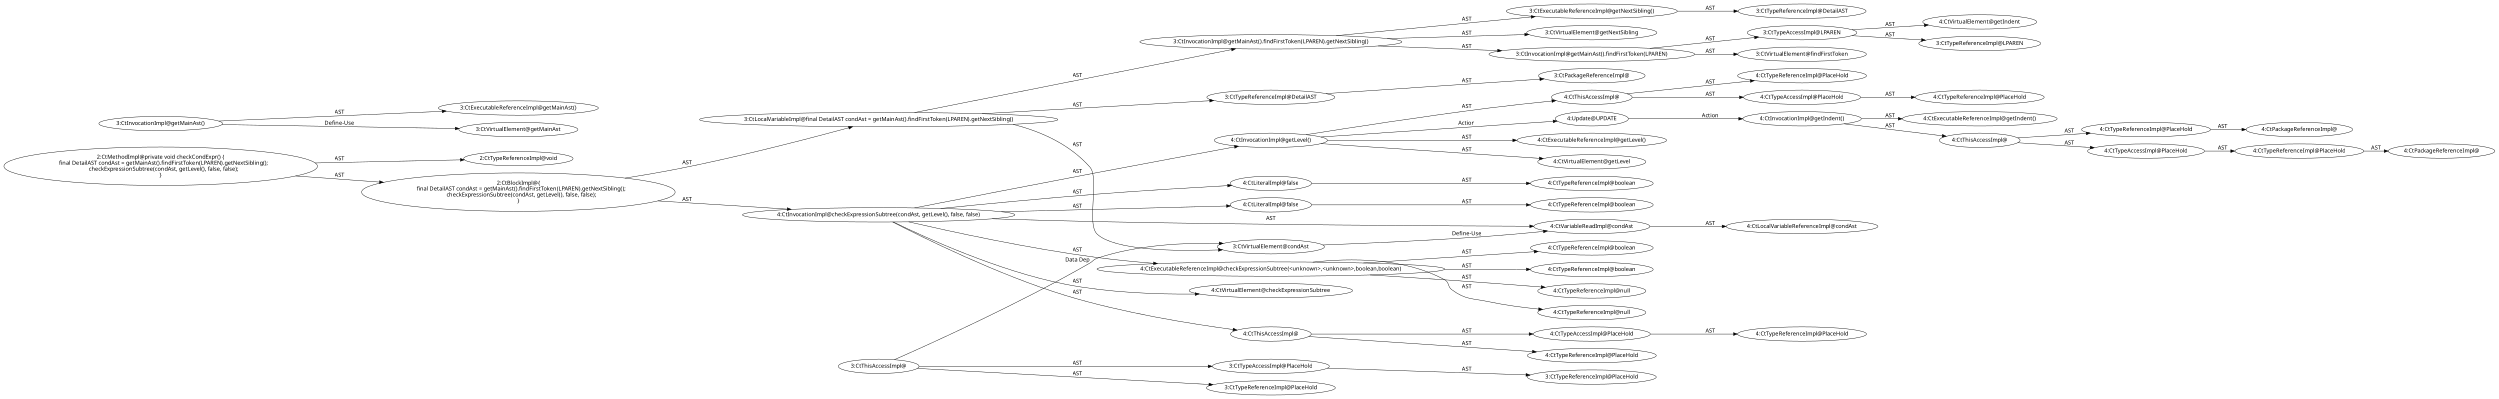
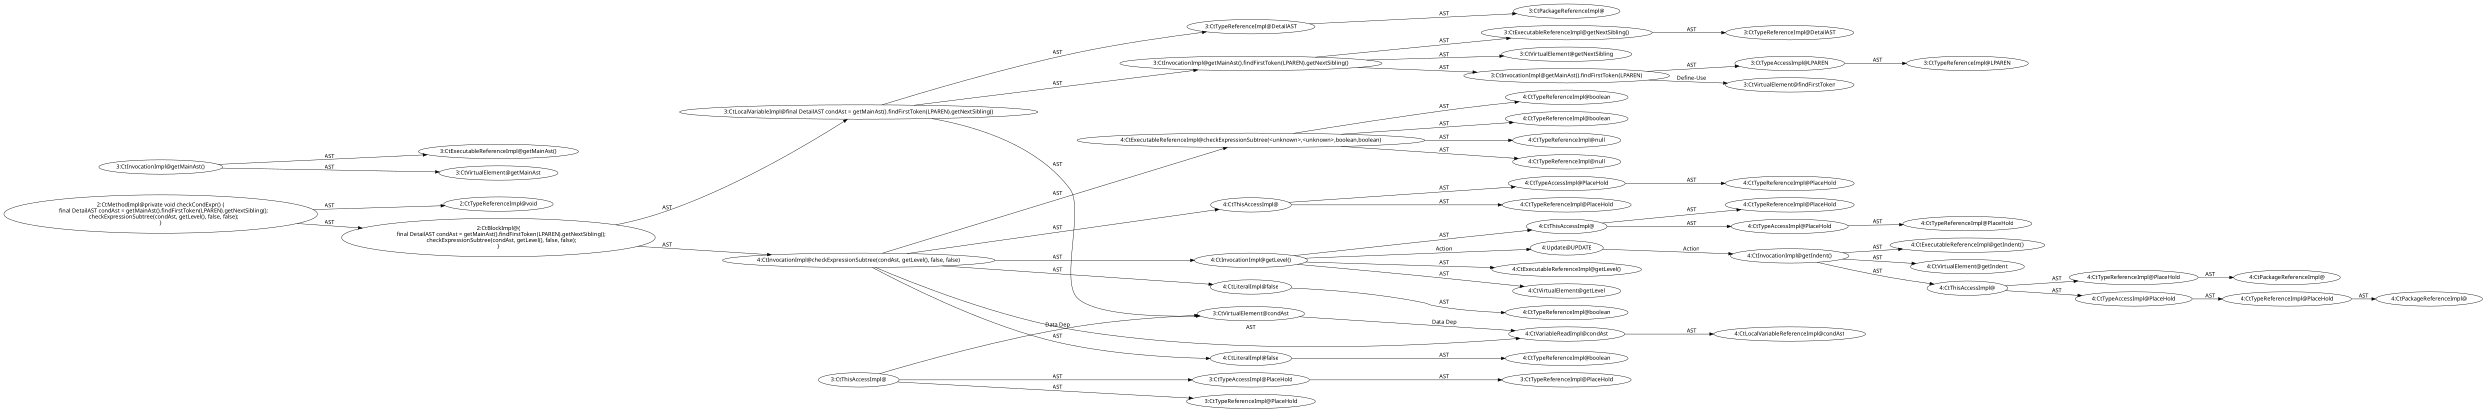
edge "3:CtTypeAccessImpl@LPAREN" -> "4:CtVirtualElement@getIndent": now "4:CtInvocationImpl@getIndent()" -> "4:CtVirtualElement@getIndent"
edge "3:CtInvocationImpl@getMainAst().findFirstToken(LPAREN)" -> "3:CtVirtualElement@findFirstToken": label "AST" -> "Define-Use"
edge "3:CtInvocationImpl@getMainAst()" -> "3:CtVirtualElement@getMainAst": label "Define-Use" -> "AST"
edge "3:CtVirtualElement@condAst" -> "4:CtVariableReadImpl@condAst": label "Define-Use" -> "Data Dep"
node "4:CtVirtualElement@checkExpressionSubtree": removed
